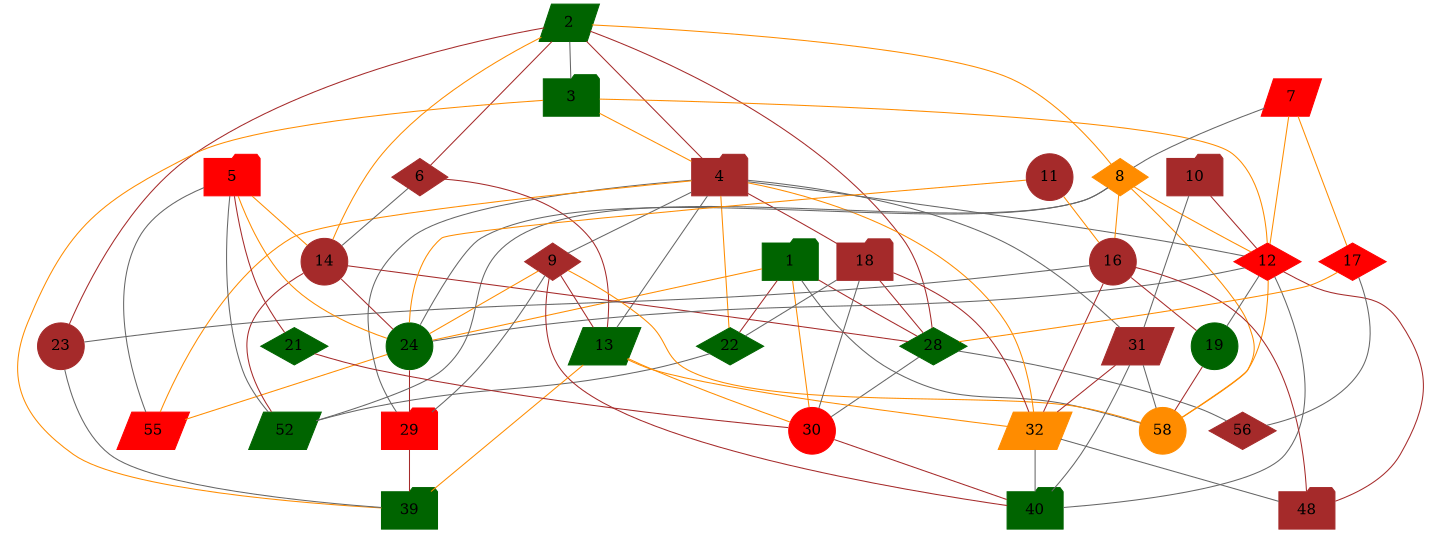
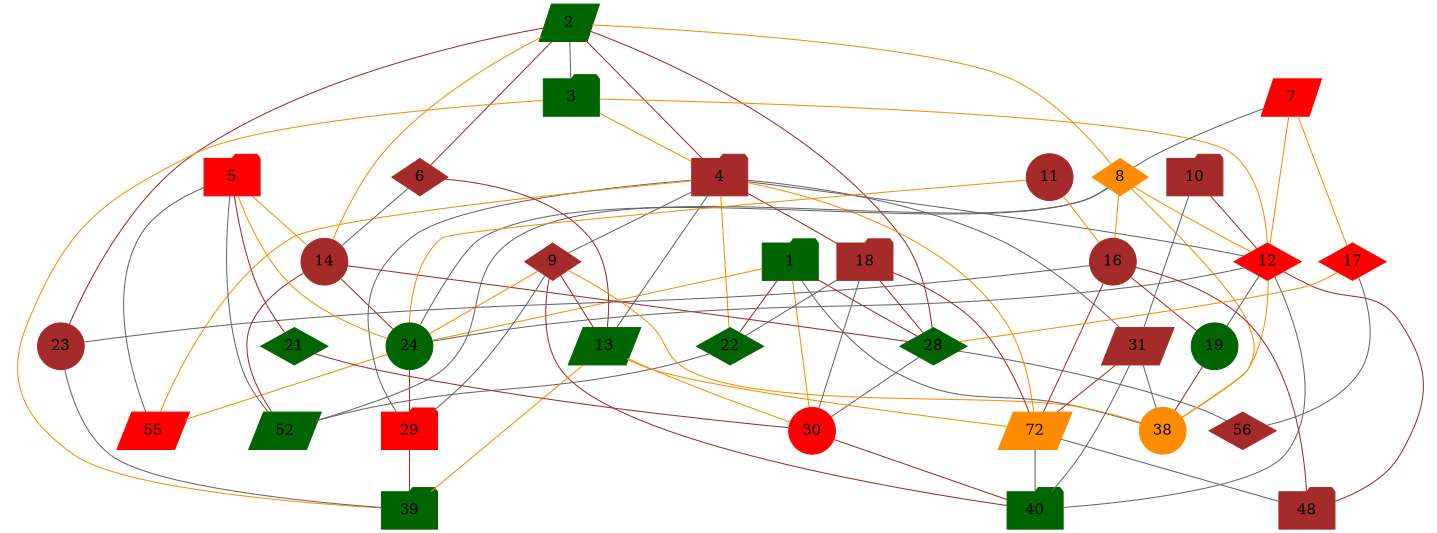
node "32": label "32" -> "72"
node "58": label "58" -> "38"
